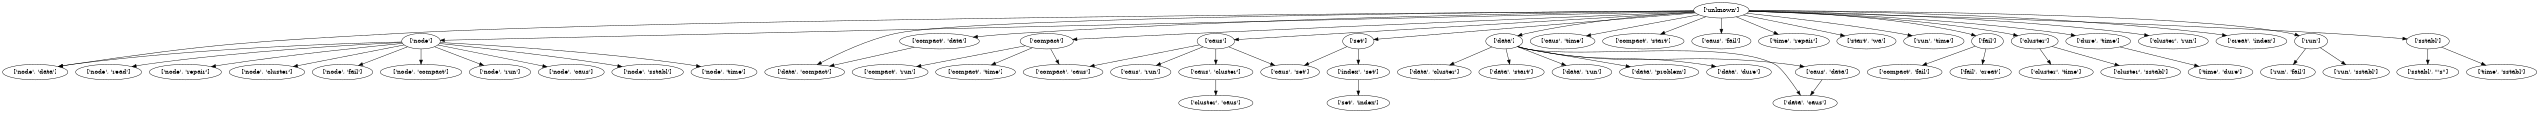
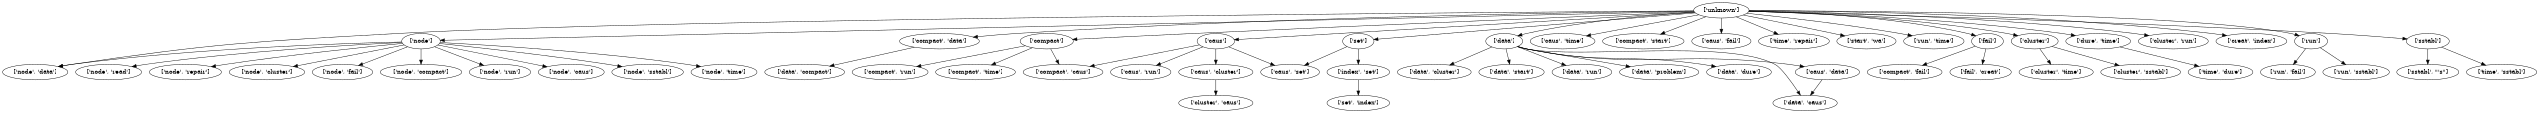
edge "['unknown']" -> "['data', 'compact']": removed
